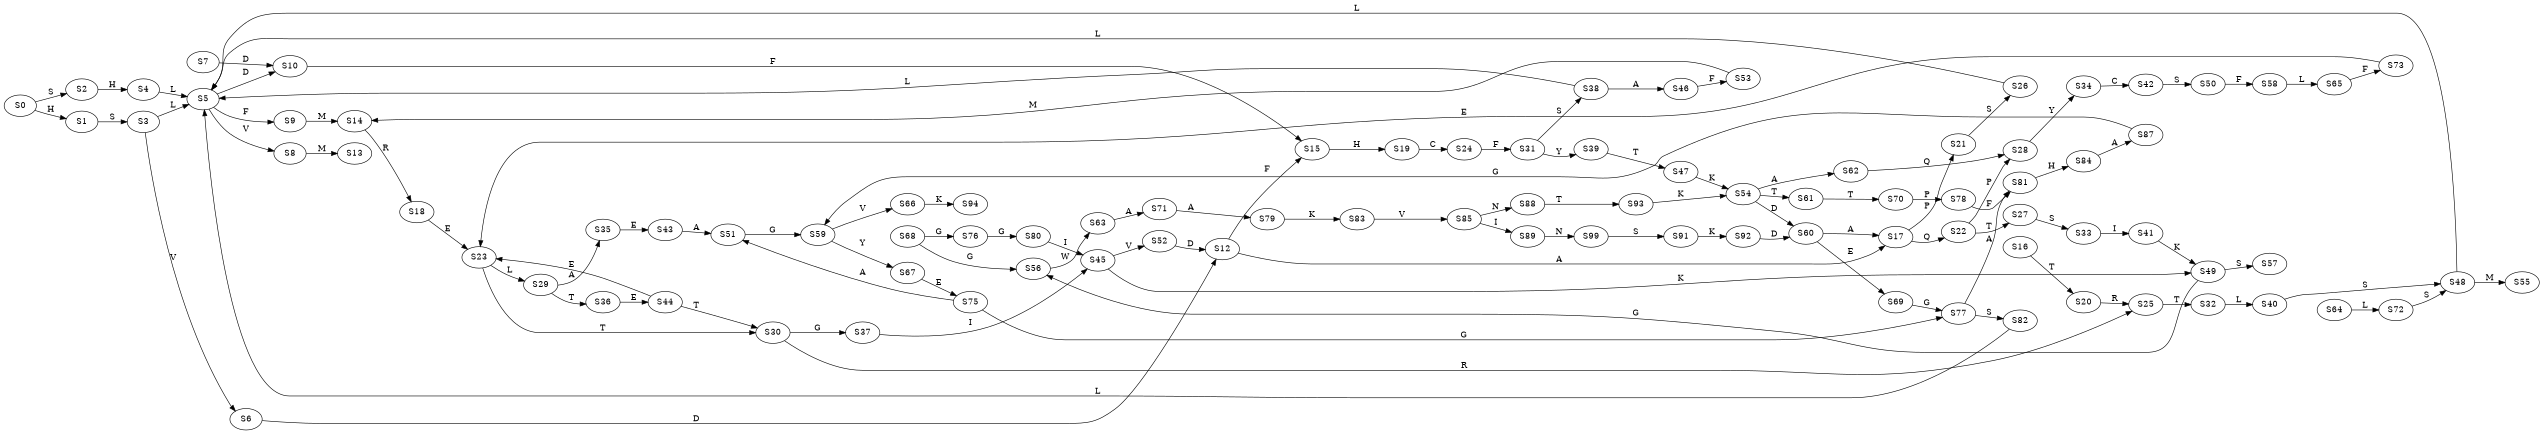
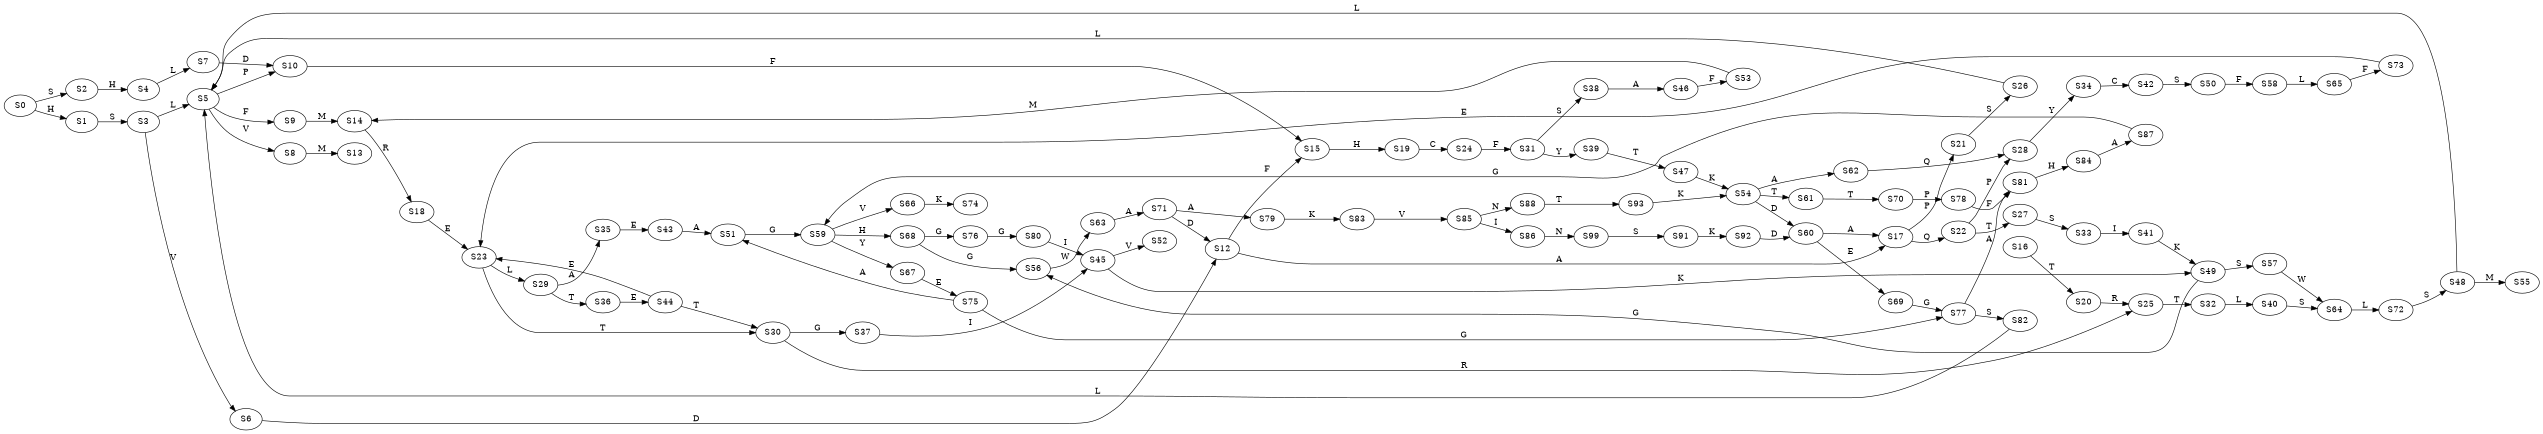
edge "S5" -> "S10": label "D" -> "P"
edge "S38" -> "S5": removed, label "L"
edge "S4" -> "S5": now "S4" -> "S7"
node "S94": label "S94" -> "S74"
edge "S59" -> "S68": added, label "H"
node "S89": label "S89" -> "S86"
edge "S52" -> "S12": now "S71" -> "S12"
edge "S57" -> "S64": added, label "W"
edge "S40" -> "S48": now "S40" -> "S64"
